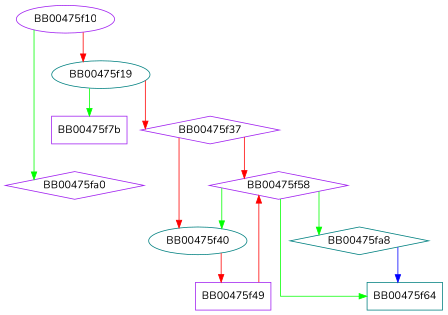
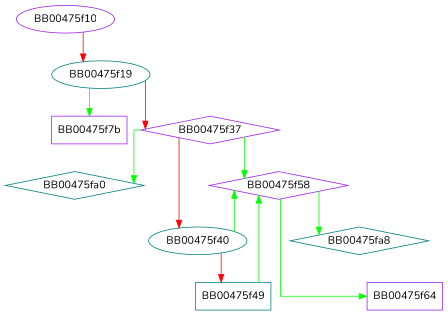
edge "BB00475f10" -> "BB00475fa0": now "BB00475f37" -> "BB00475fa0"
edge "BB00475f37" -> "BB00475f58": color red -> green
node "BB00475fa0": color purple -> teal
edge "BB00475f58" -> "BB00475f40": reversed
edge "BB00475f49" -> "BB00475f58": color red -> green
edge "BB00475fa8" -> "BB00475f64": removed
node "BB00475f49": color purple -> teal
node "BB00475f64": color teal -> purple
